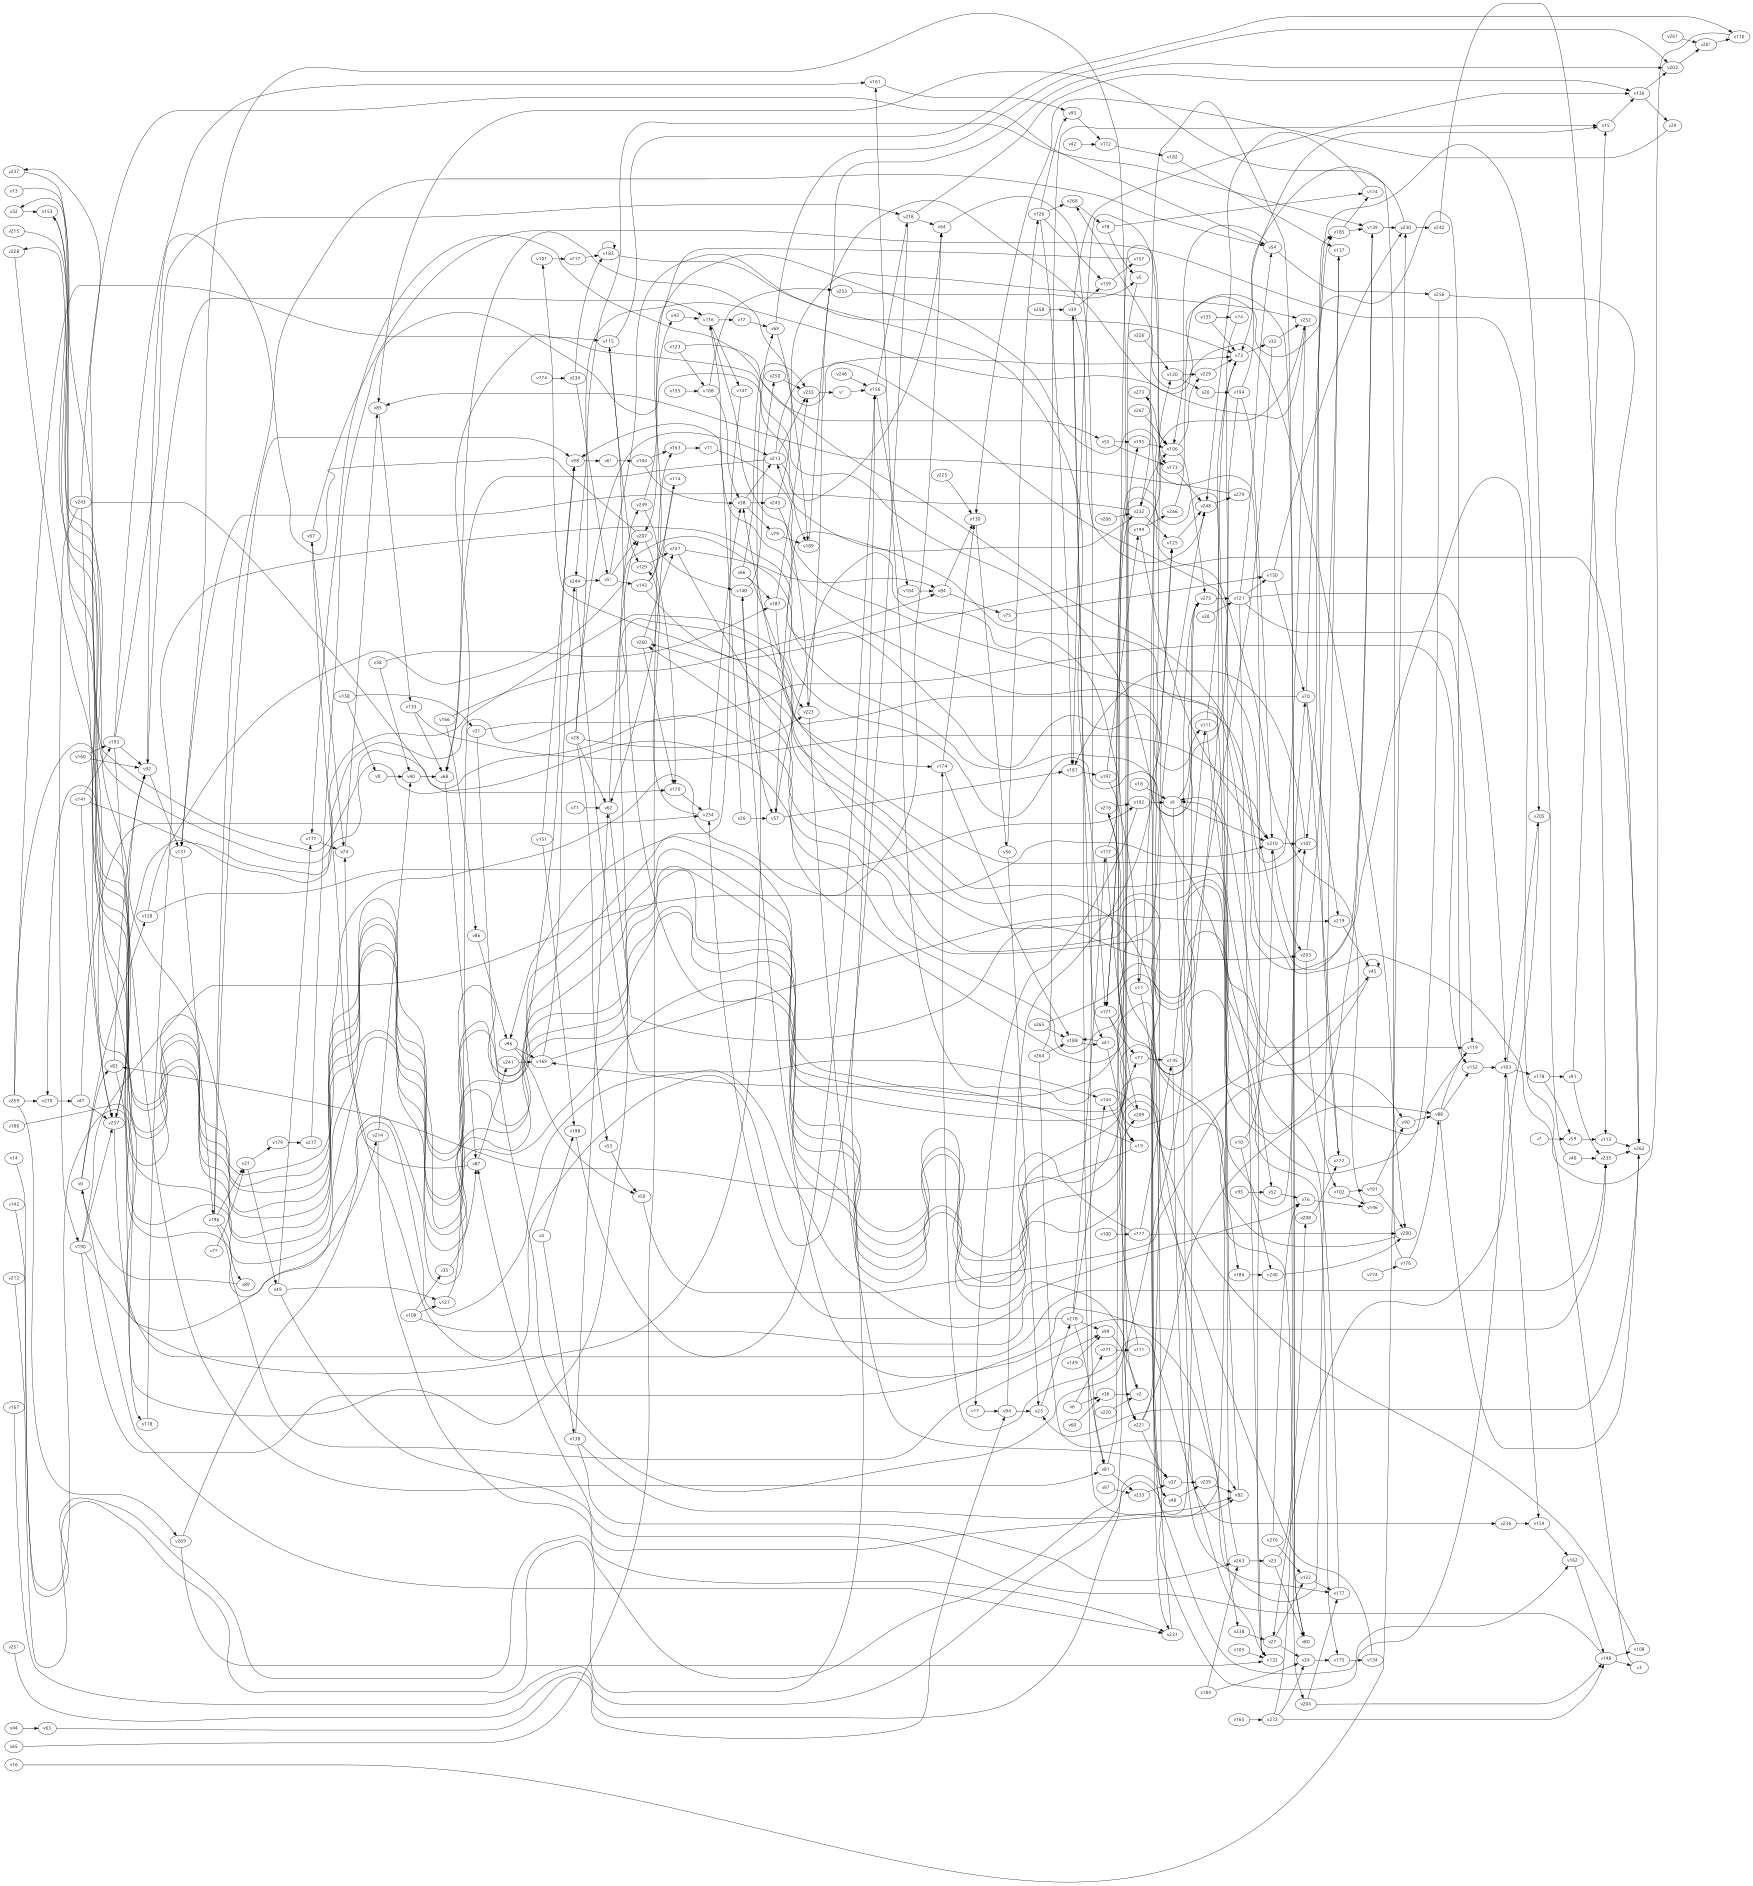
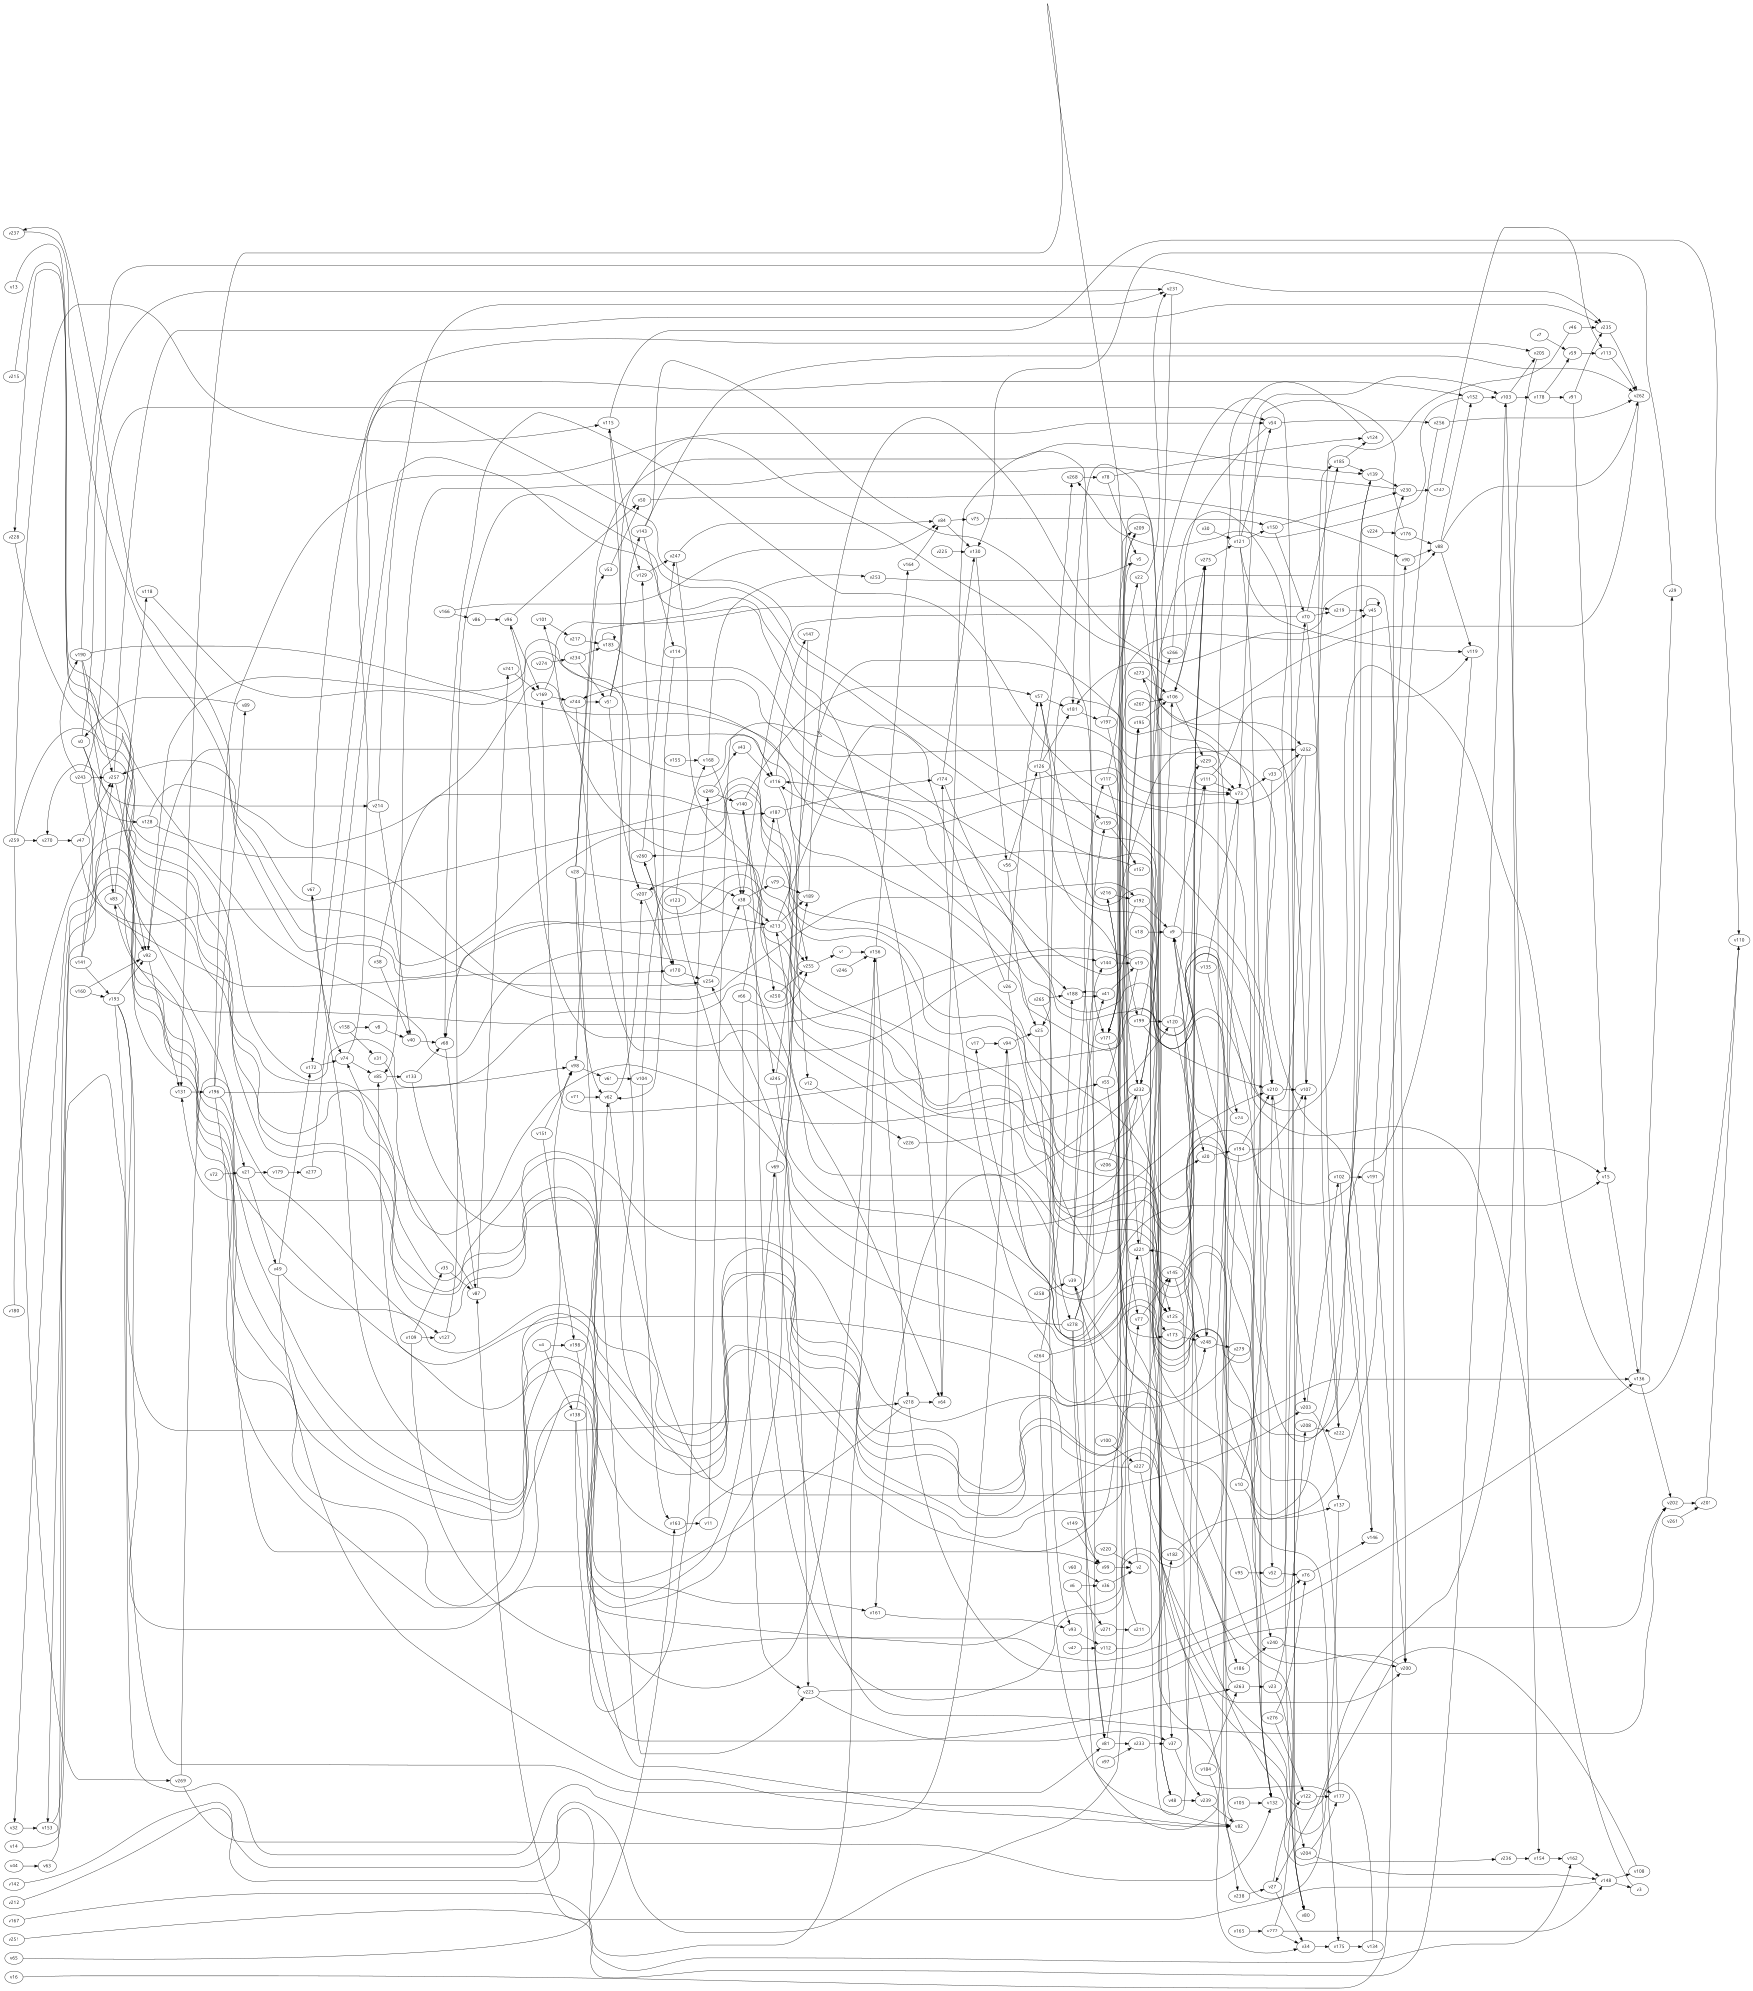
edge "v12" -> "v69": now "v12" -> "v226"
edge "v31" -> "v152": now "v74" -> "v152"
edge "v221" -> "v248": reversed
edge "v26" -> "v20": added
